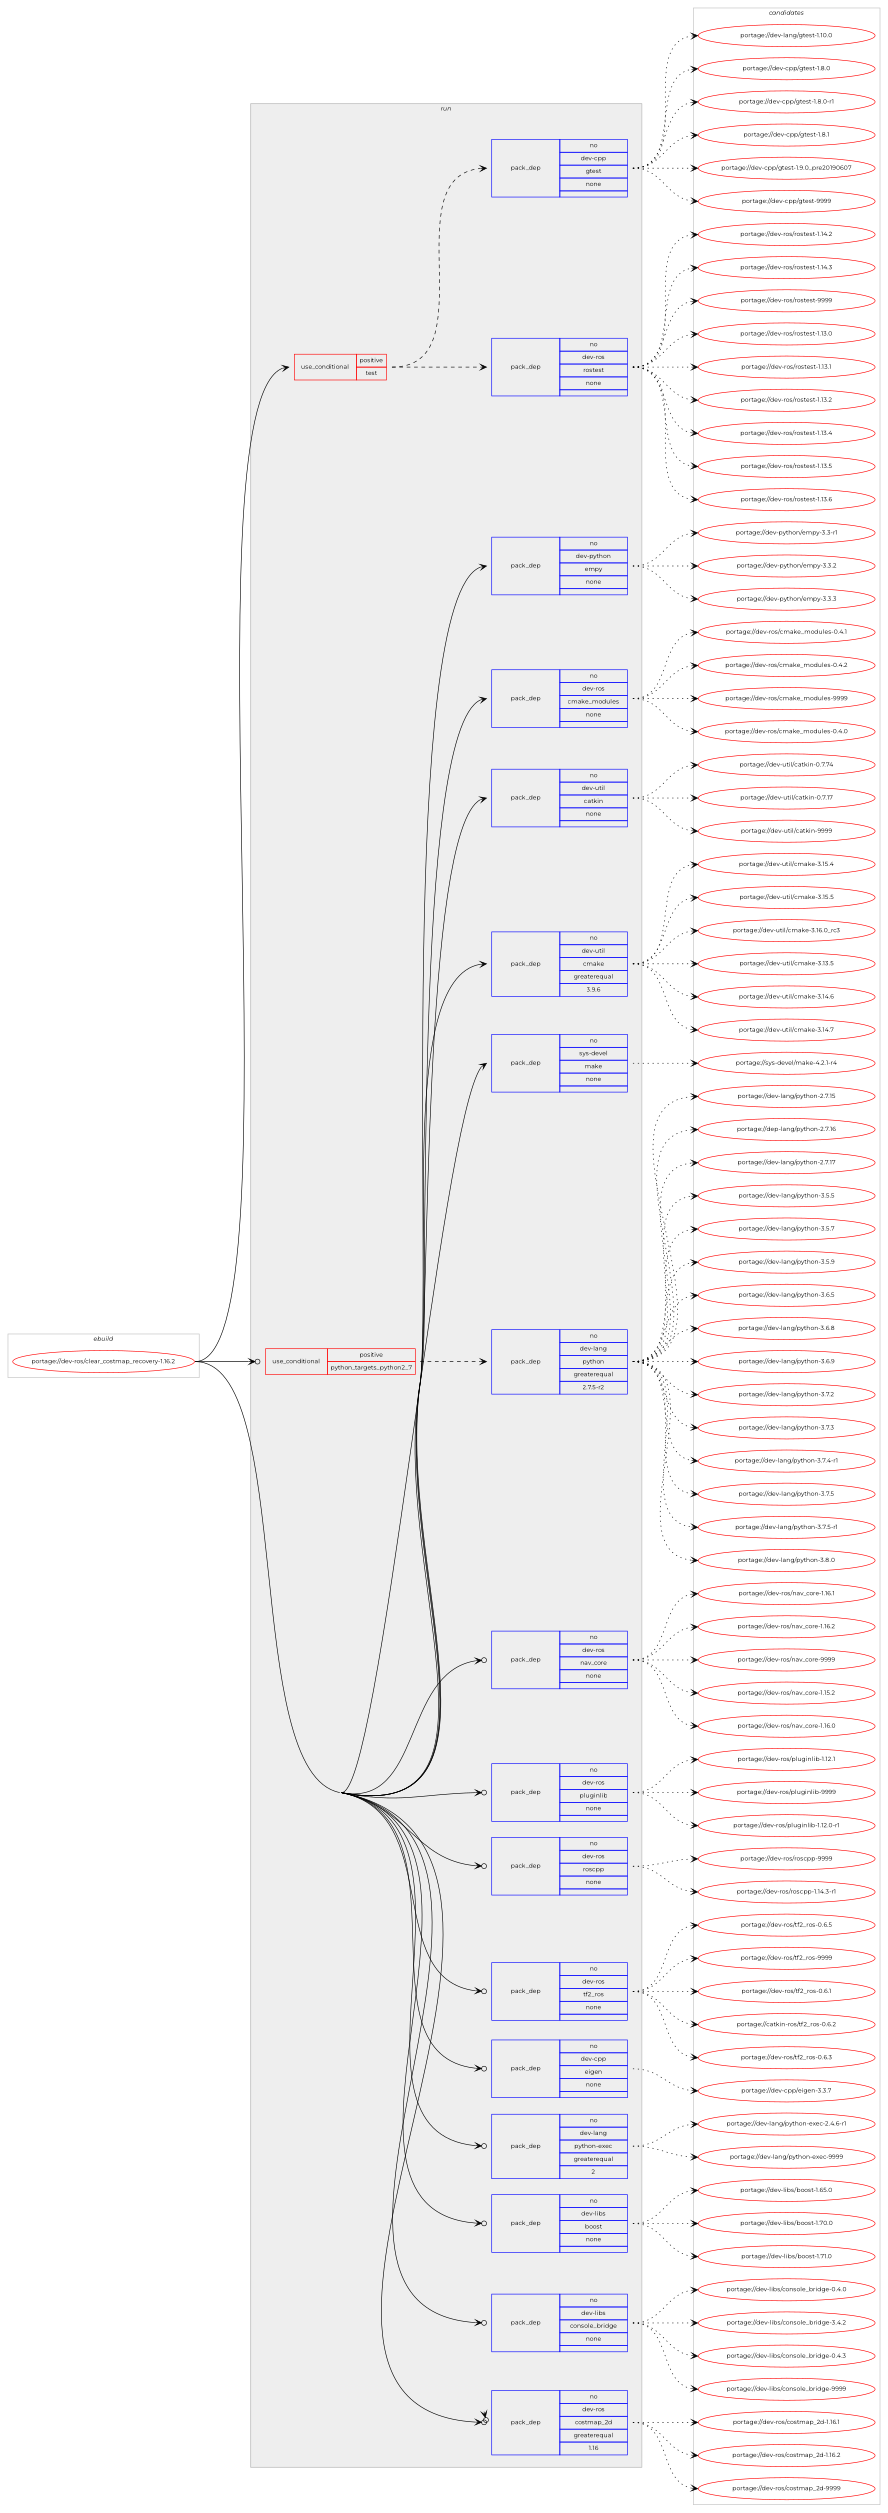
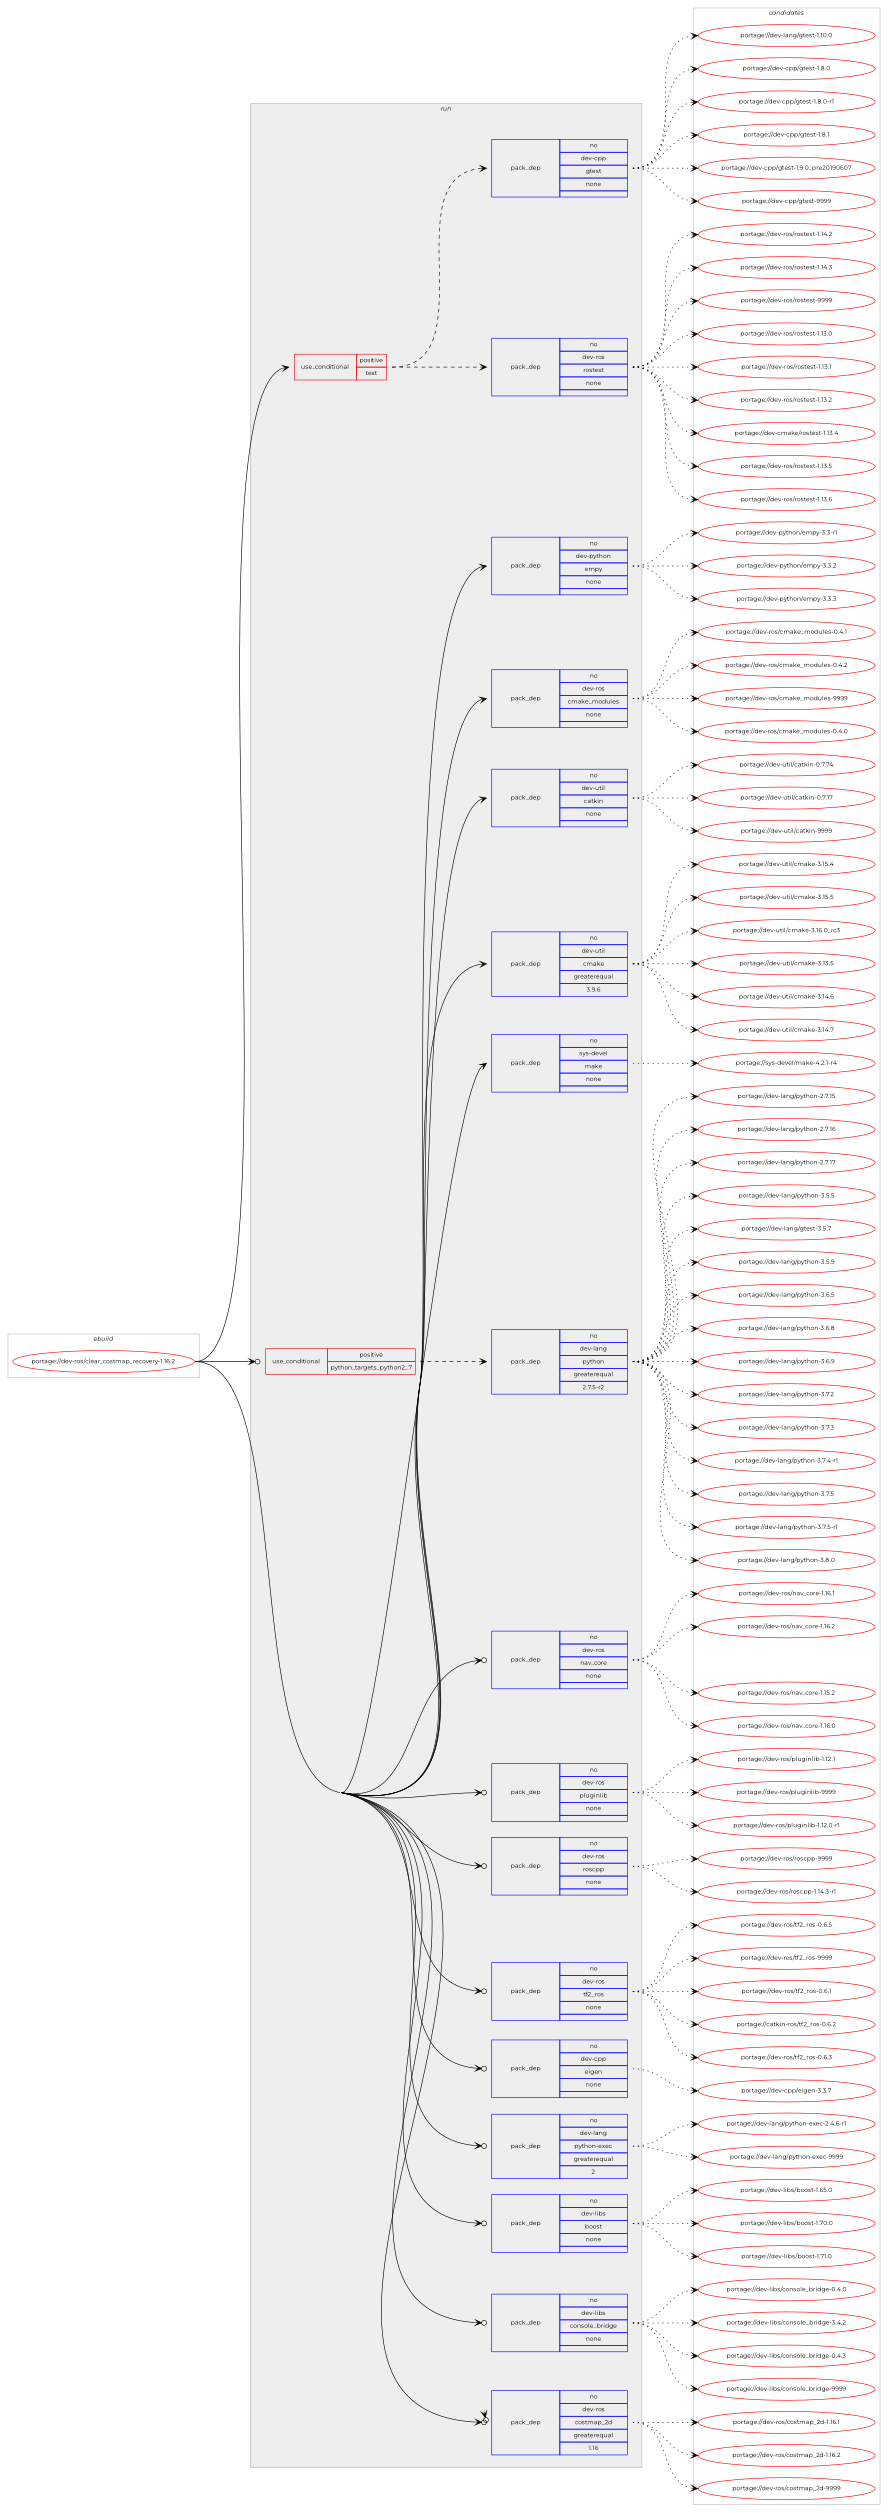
node "portage://dev-ros/rostest-1.13.4": label "portage://dev-ros/rostest-1.13.4" -> "portage://dev-cmake/rostest-1.13.4"
node "portage://dep-lang/python-2.7.16": label "portage://dep-lang/python-2.7.16" -> "portage://dev-lang/python-2.7.16"
node "portage://dev-lang/python-3.5.7": label "portage://dev-lang/python-3.5.7" -> "portage://dev-lang/gtest-3.5.7"
node "portage://dev-ros/nav_core-9999": removed
